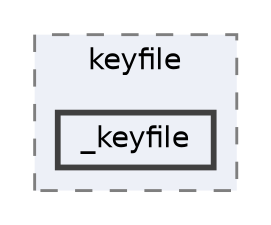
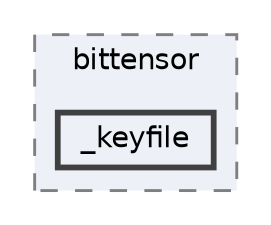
cluster "keyfile": label "keyfile" -> "bittensor"
